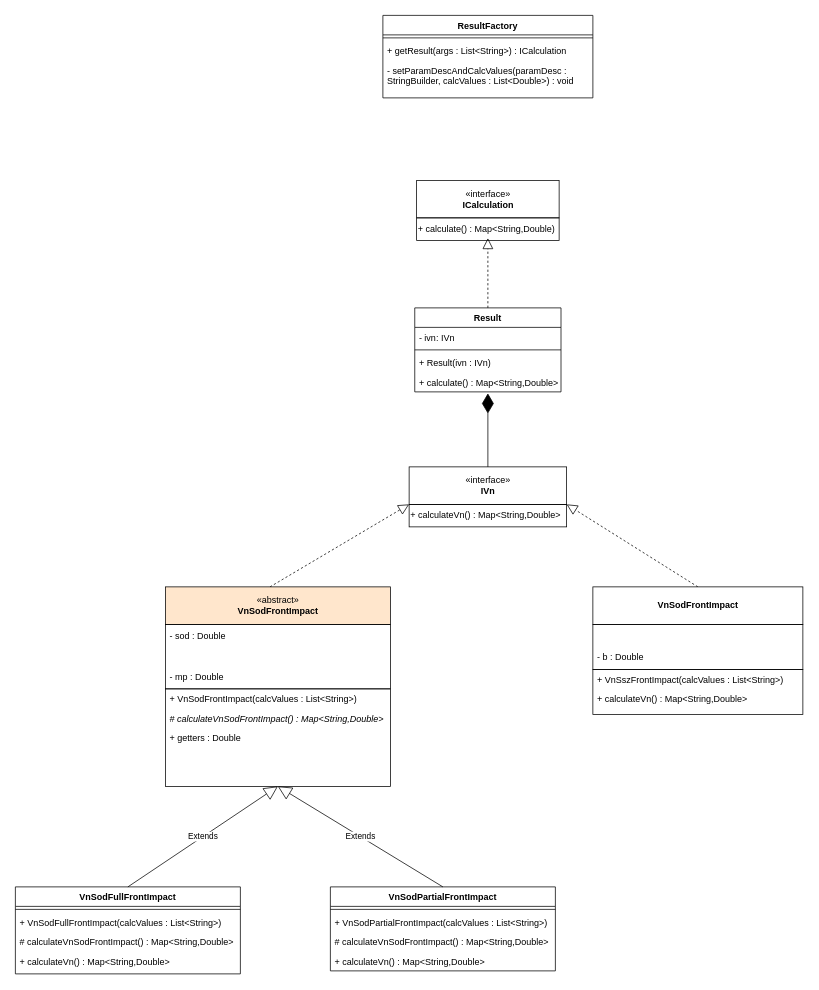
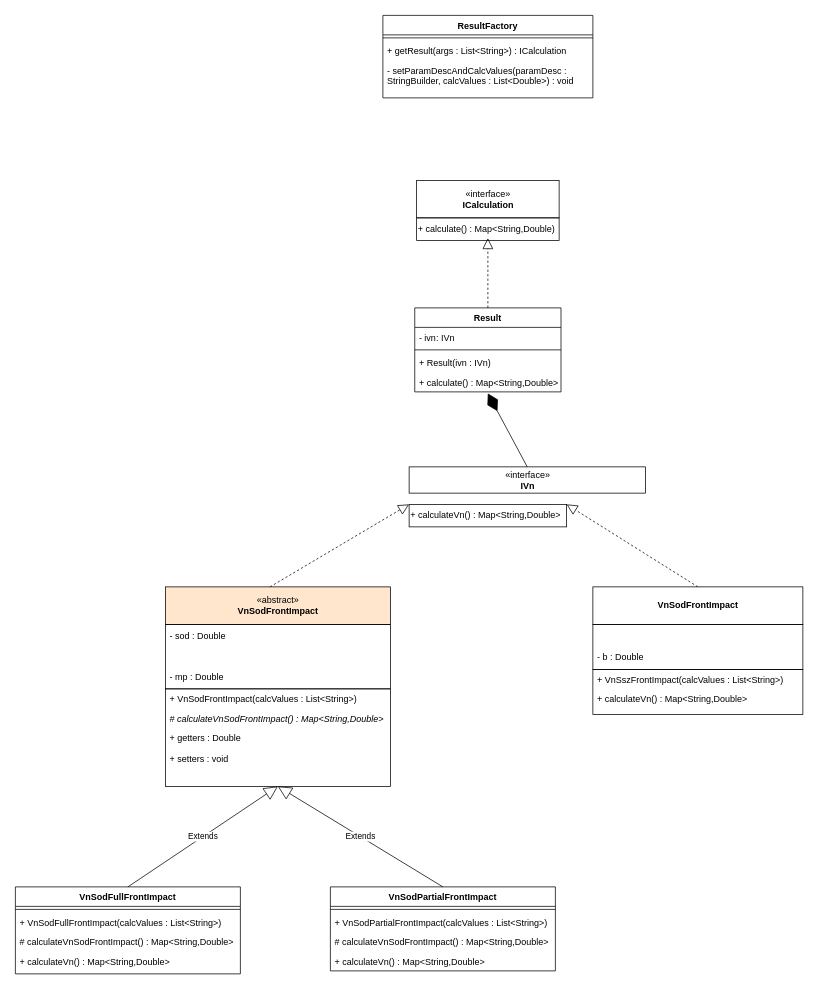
node "«interface» IVn": size 158x38 -> 236x26
node "+ setters : void": added
